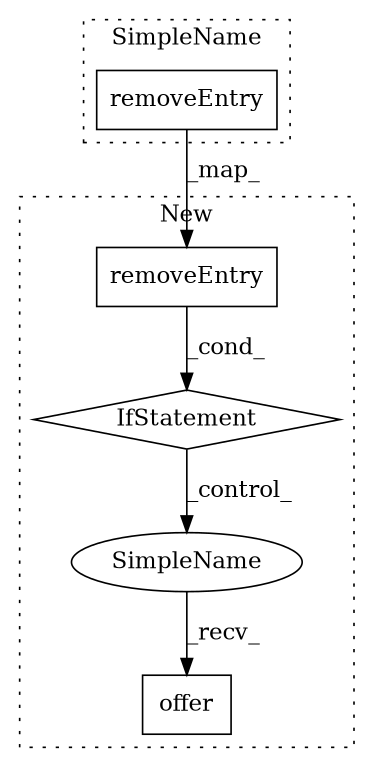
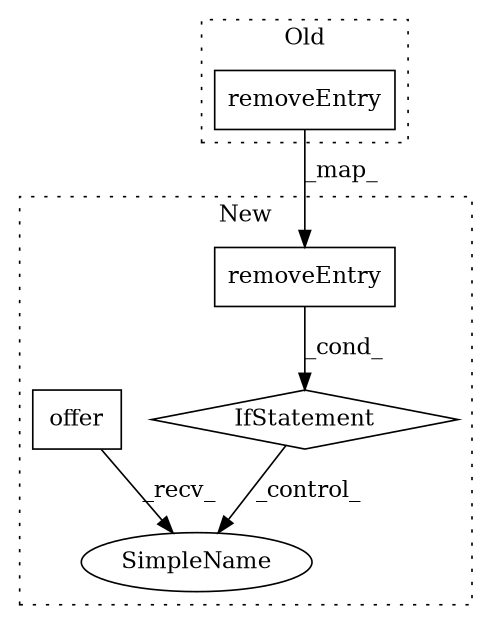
cluster "SimpleName": label "SimpleName" -> "Old"
edge "SimpleName" -> "offer": reversed
